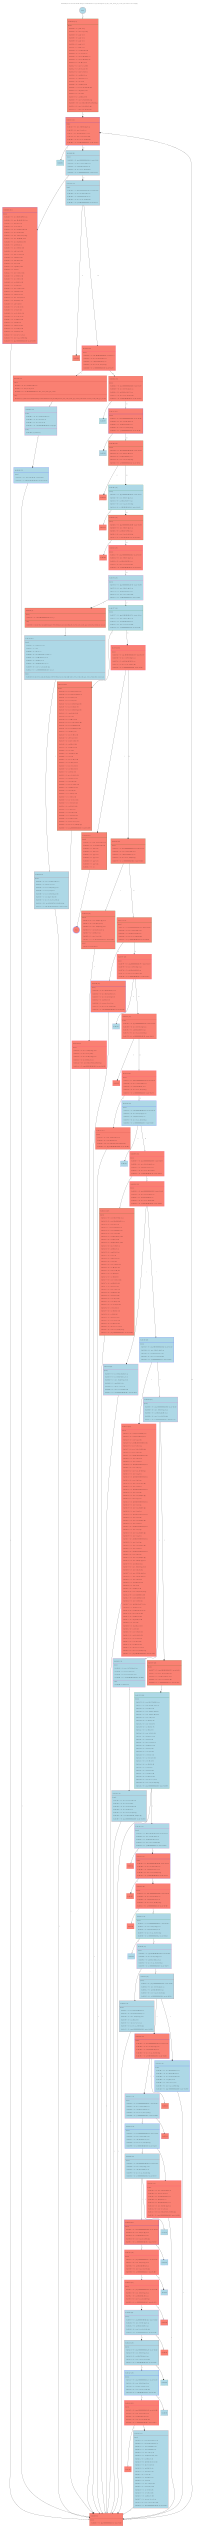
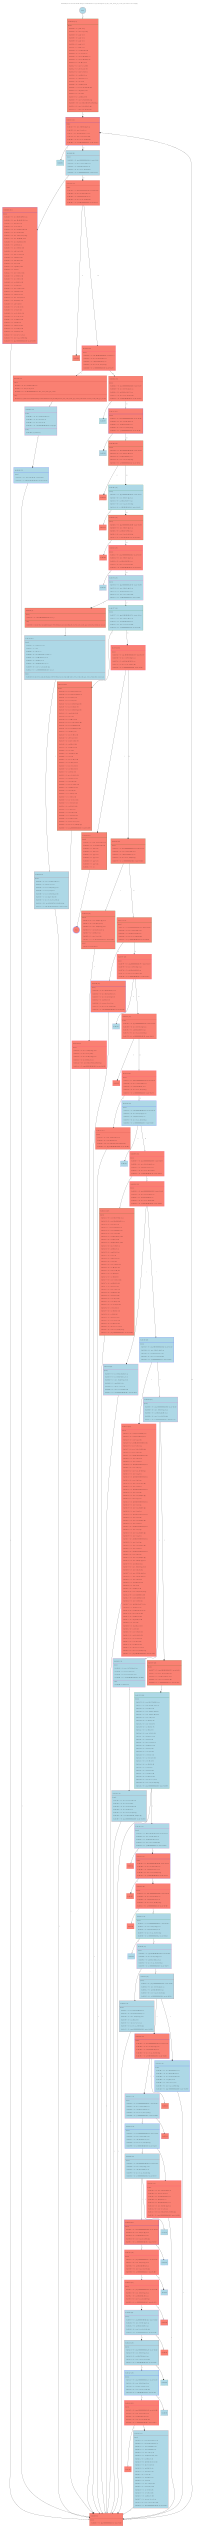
node "0x40162b [28]": fillcolor lightblue -> salmon
node "0x4025fa": added
